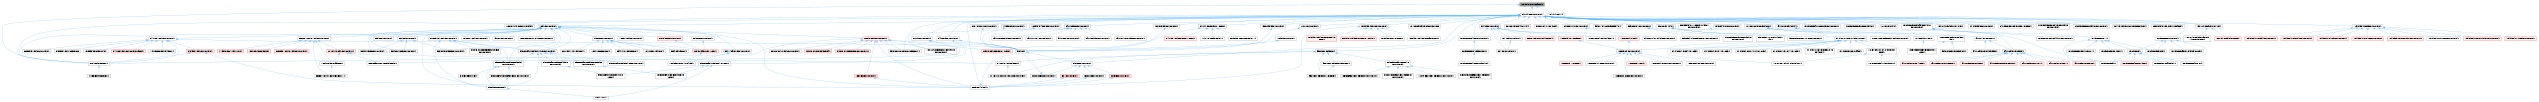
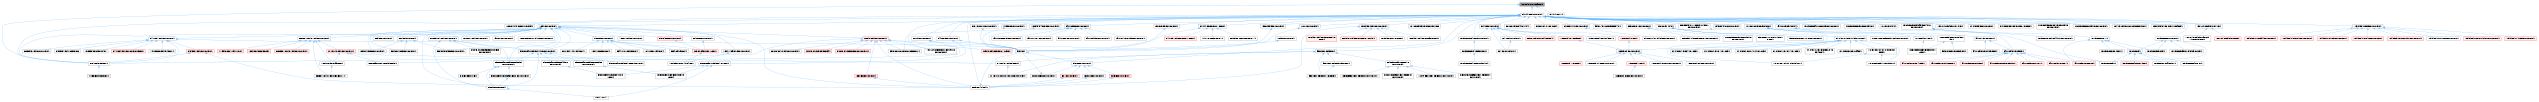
node "CharacterMoverSimulation Info.h": label "CharacterMoverSimulation Info.h" -> "CharacterMoverSimulation Types.h"
node "LandscapeStreamingProxy.h": removed
edge "WaterBodyOceanComponent.h" -> "WaterBodyComponent.h": now "WaterBodyOceanComponent.h" -> "WaterBodyActor.h"
